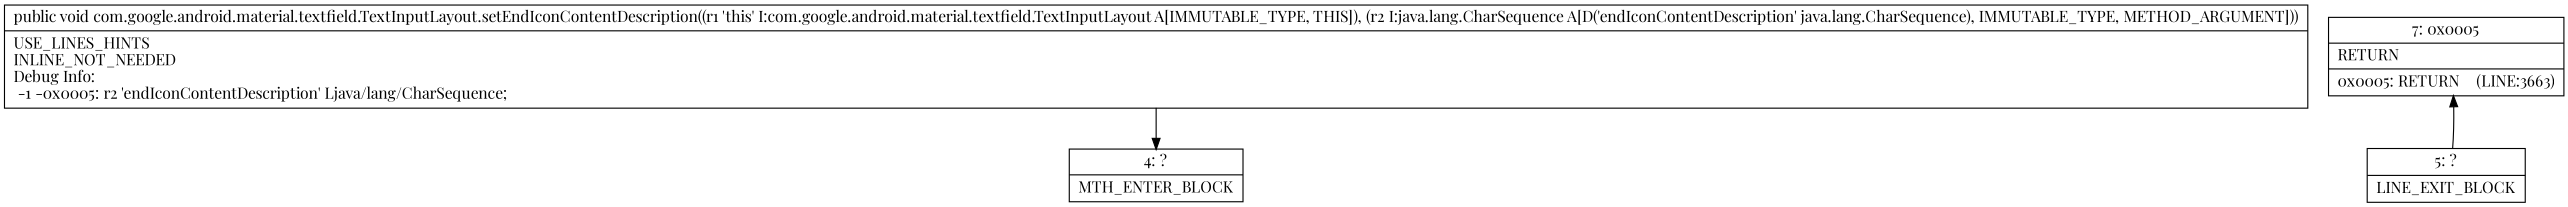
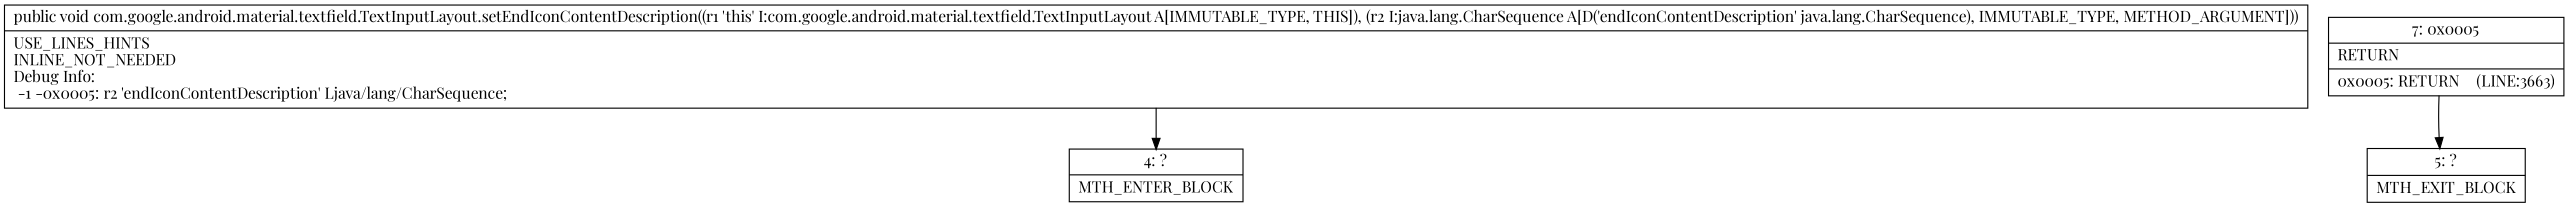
edge "5: ?" -> "7: 0x0005": reversed
node "5: ?": text "LINE_EXIT_BLOCK" -> "MTH_EXIT_BLOCK"
